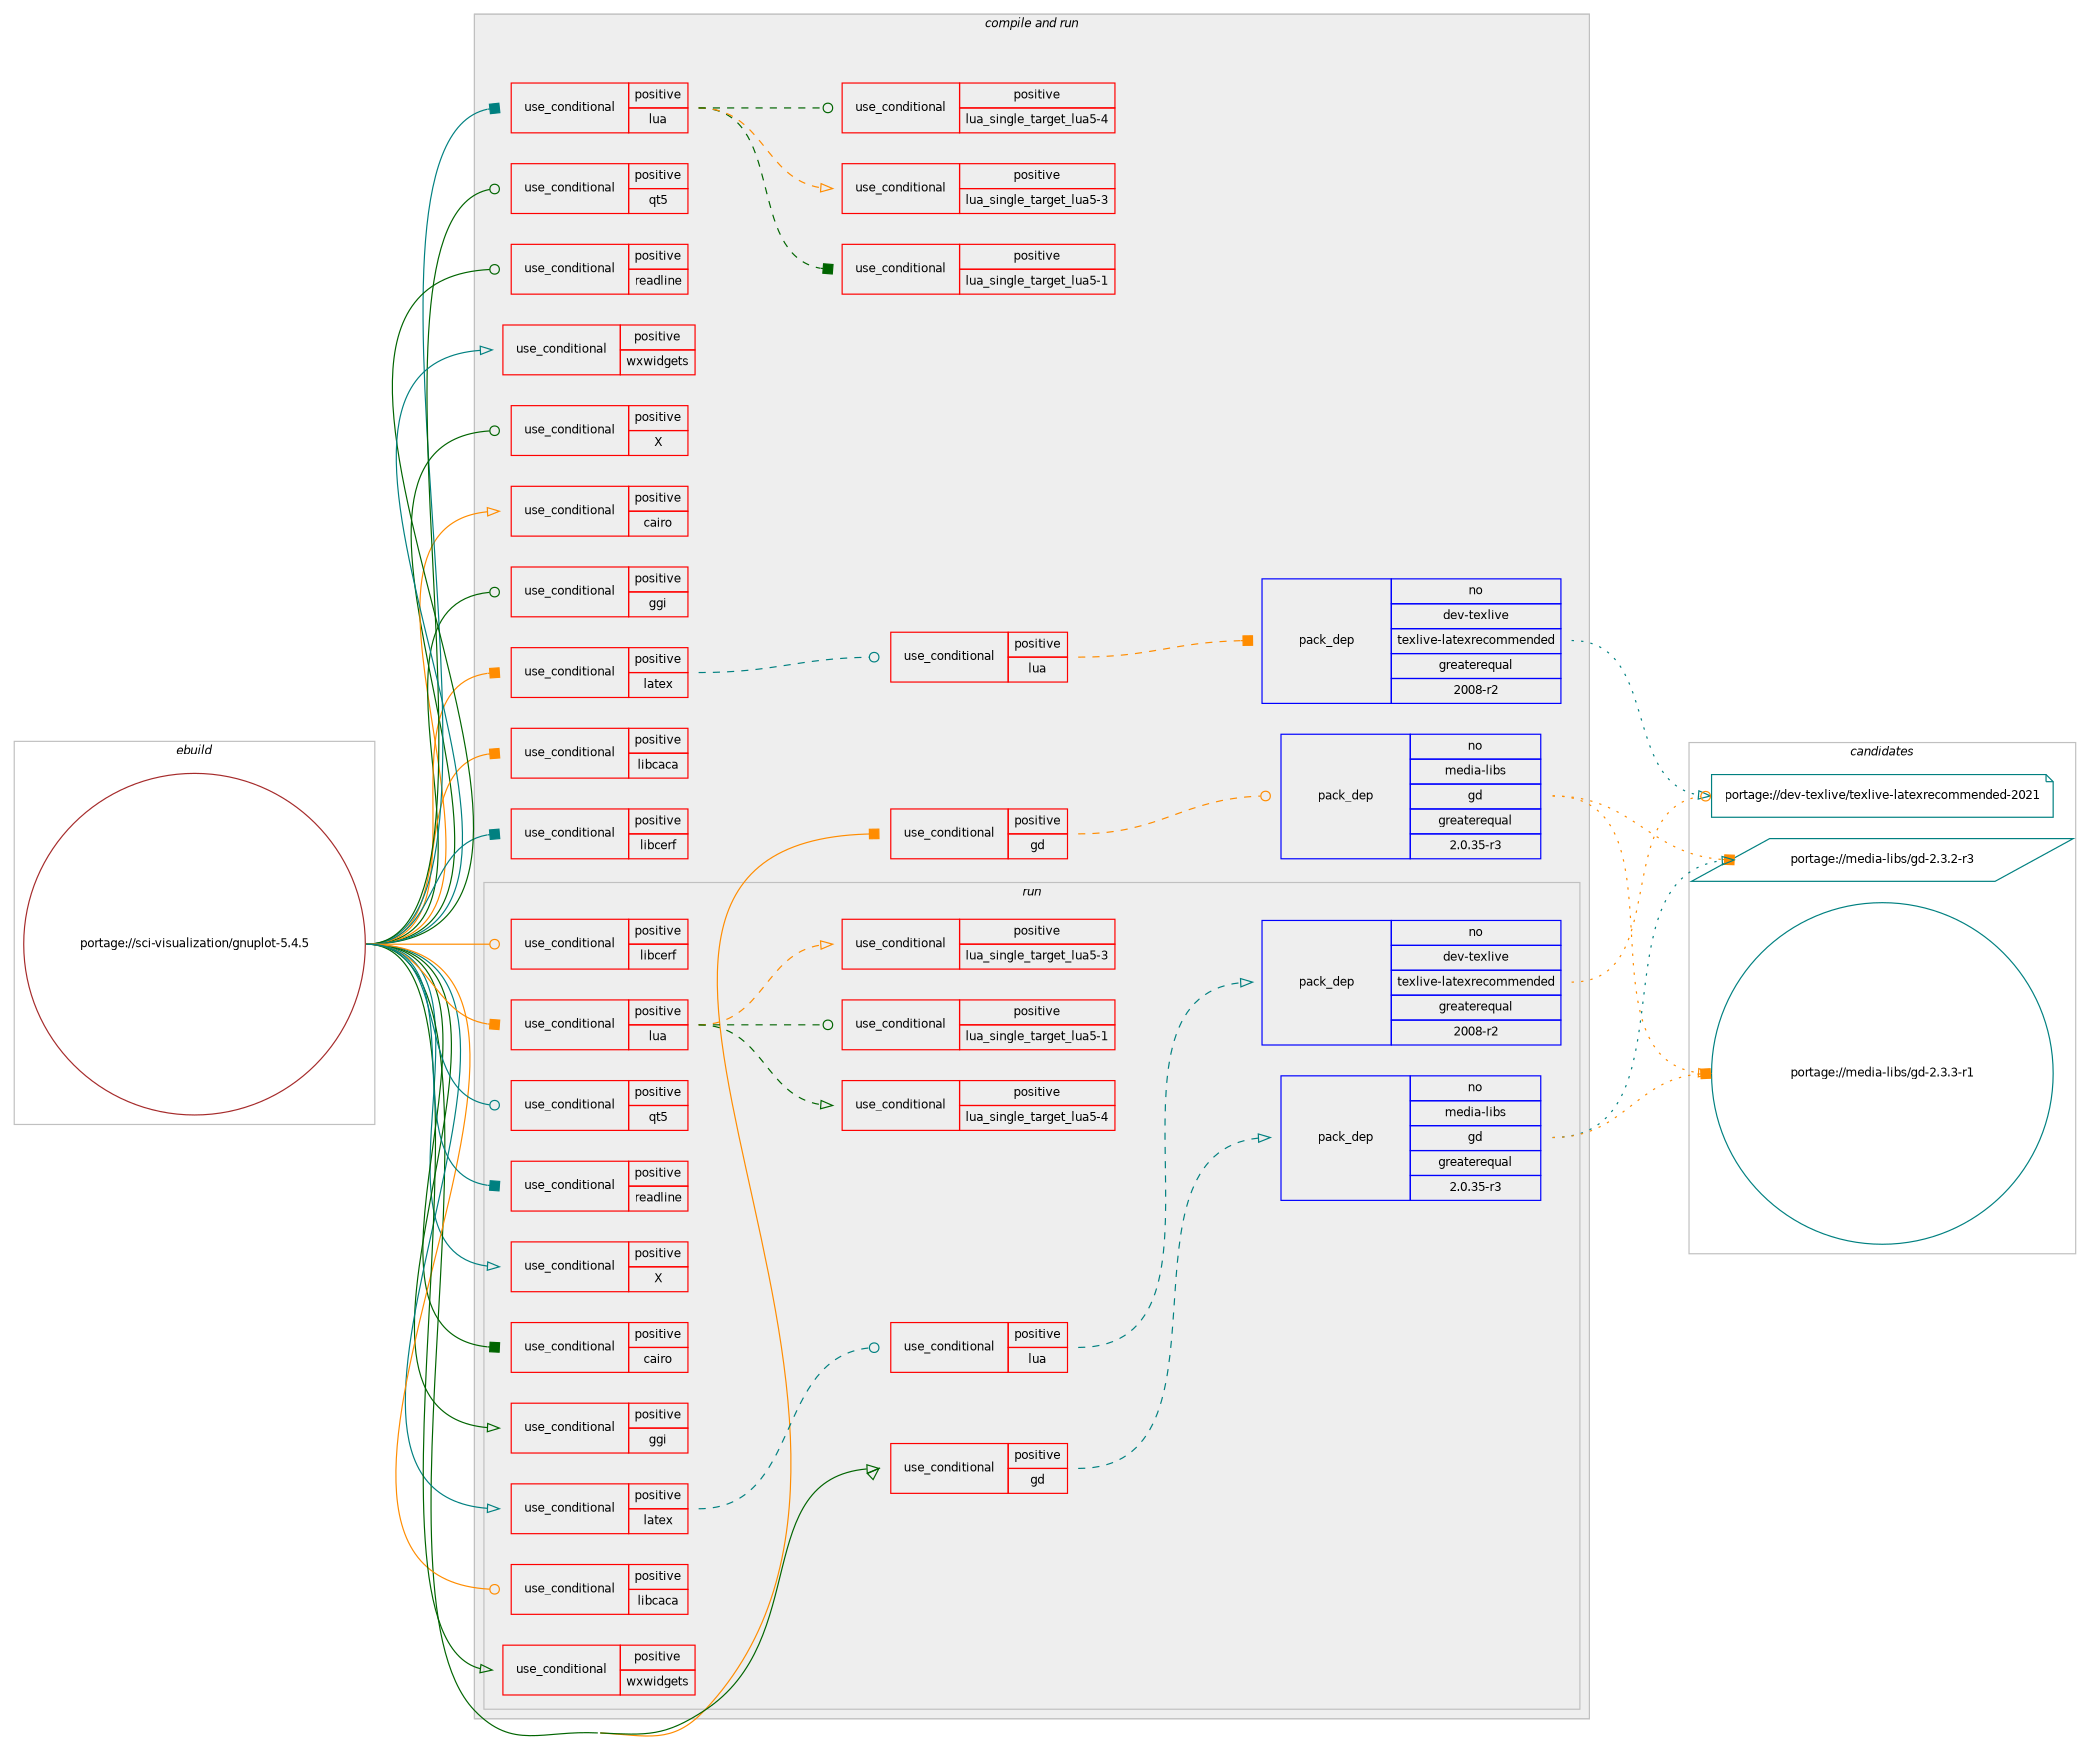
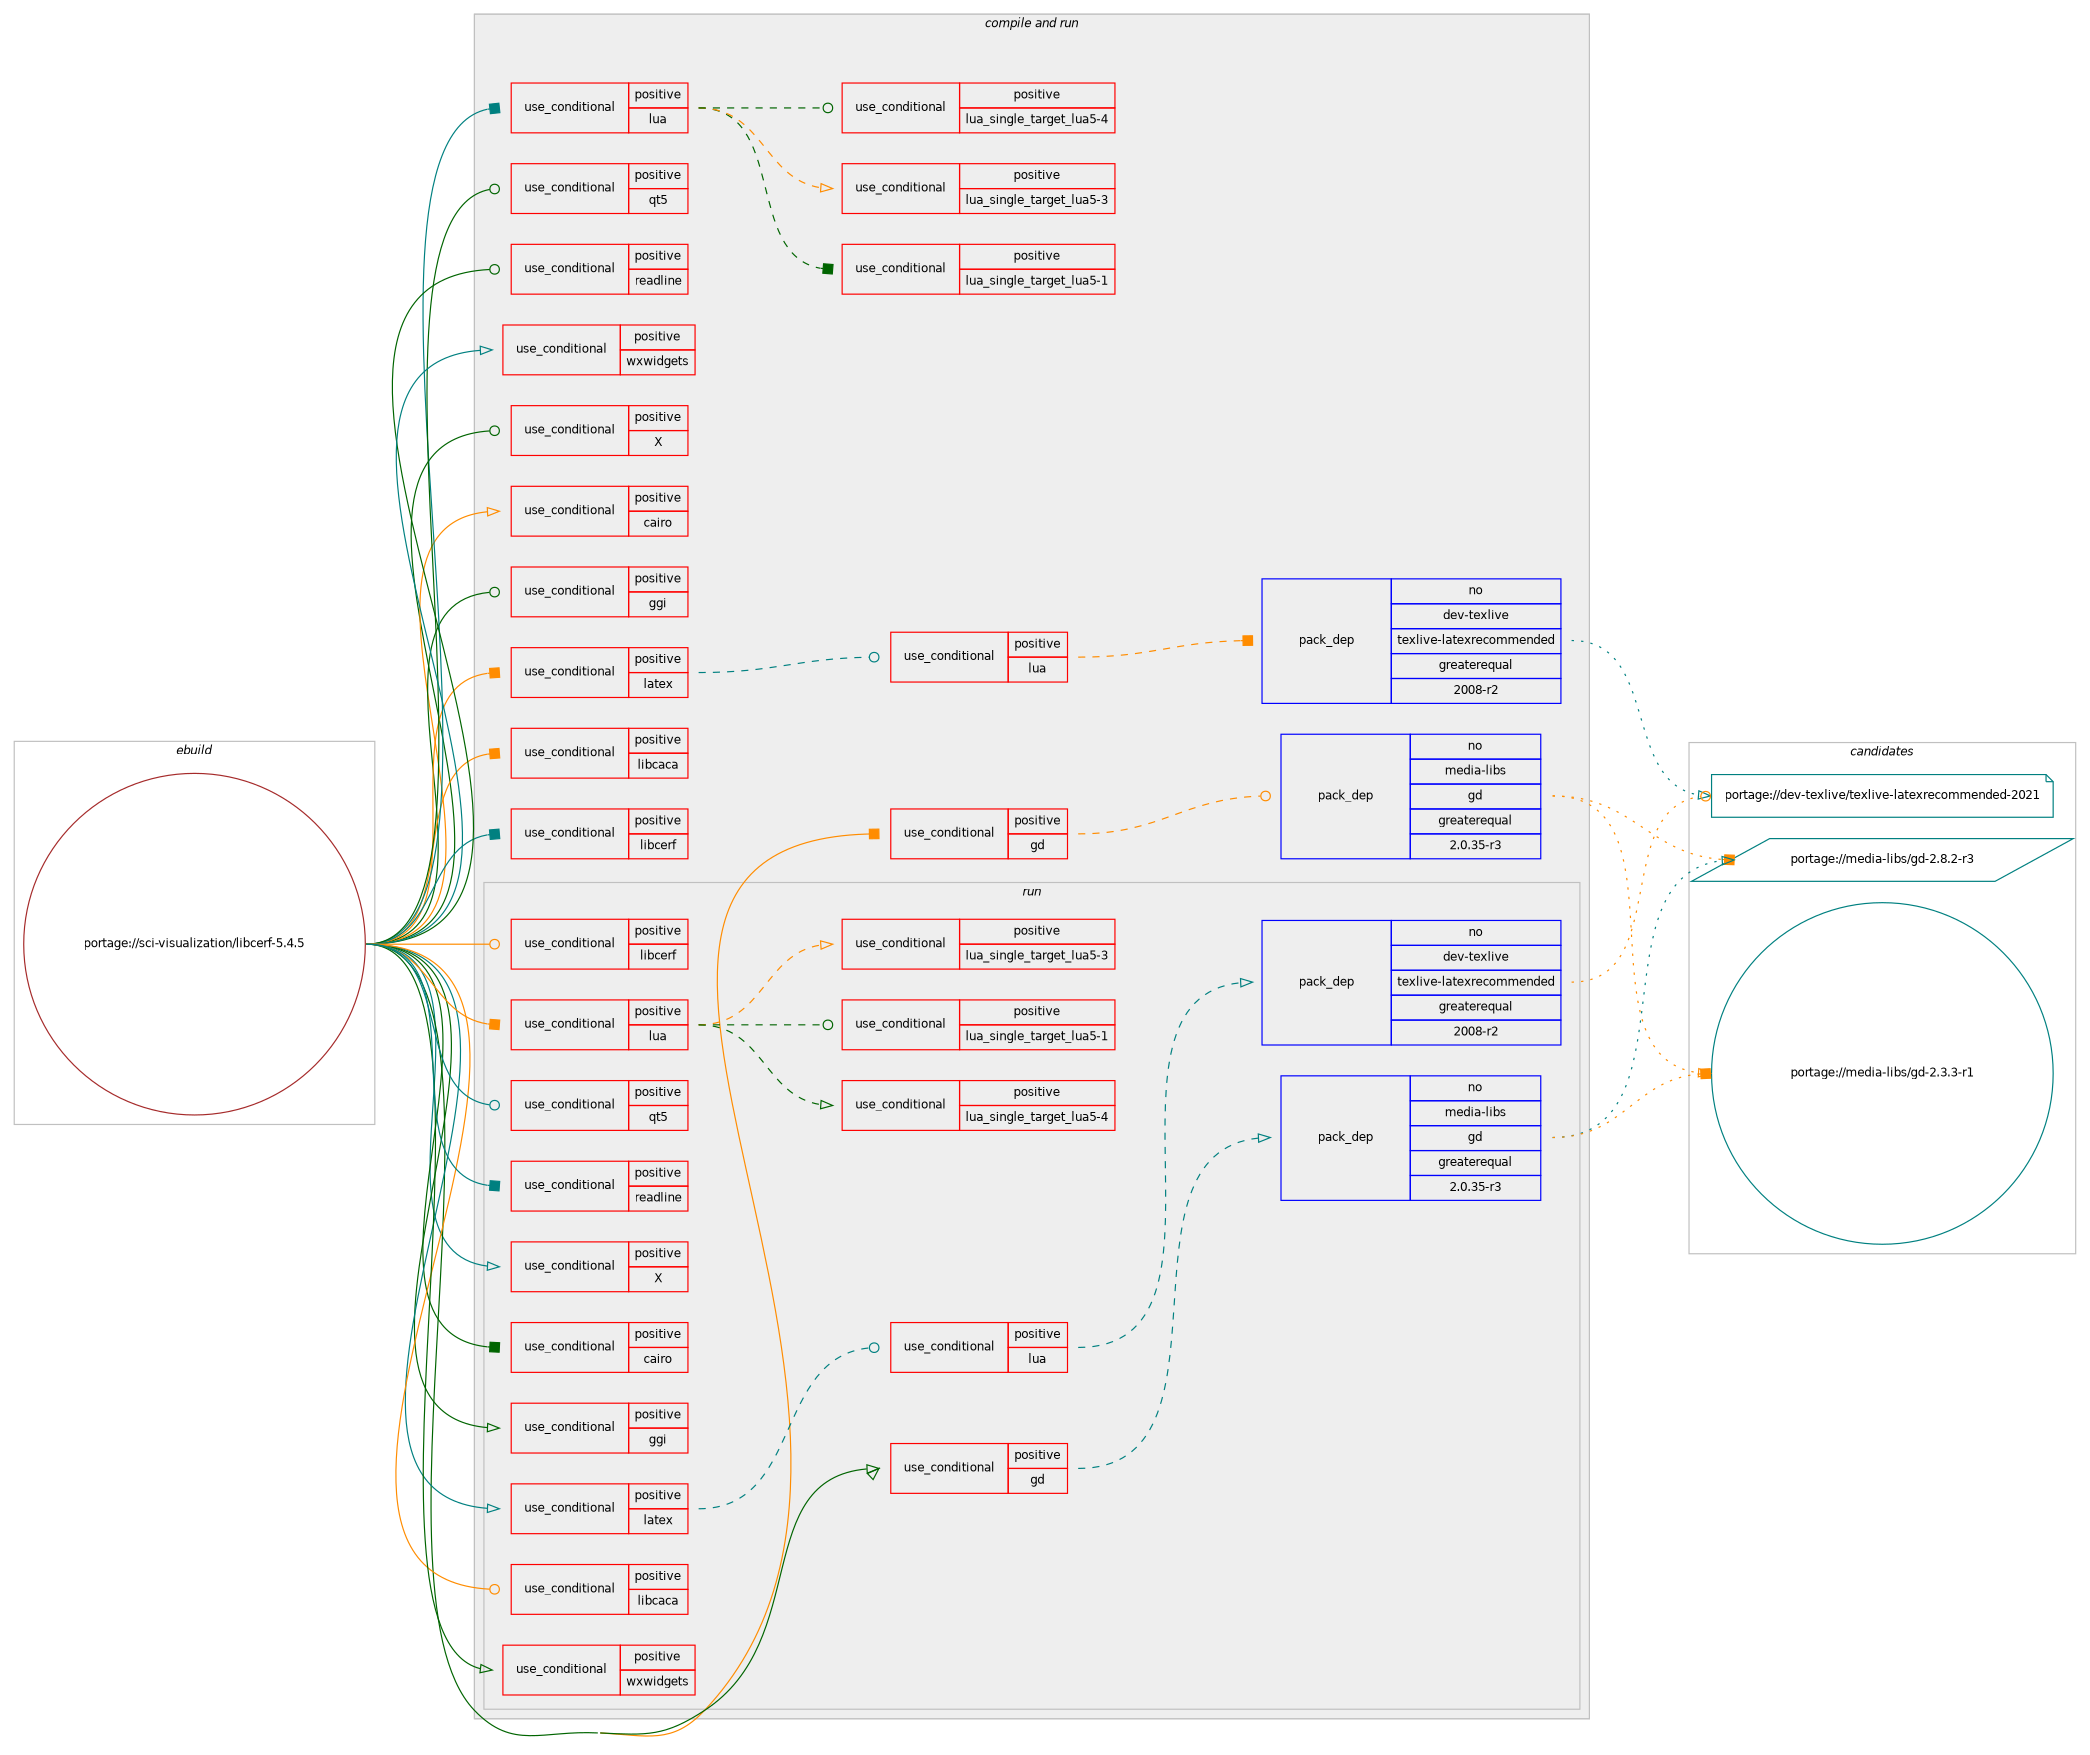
node "portage://media-libs/gd-2.3.2-r3": label "portage://media-libs/gd-2.3.2-r3" -> "portage://media-libs/gd-2.8.2-r3"
node "portage://sci-visualization/gnuplot-5.4.5": label "portage://sci-visualization/gnuplot-5.4.5" -> "portage://sci-visualization/libcerf-5.4.5"
